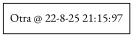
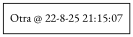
node "Otra @ 22-8-25 21:15:97": label "Otra @ 22-8-25 21:15:97" -> "Otra @ 22-8-25 21:15:07"
